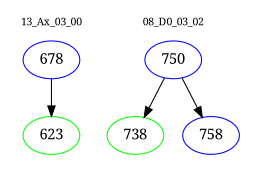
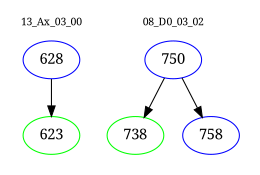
node "678": label "678" -> "628"
